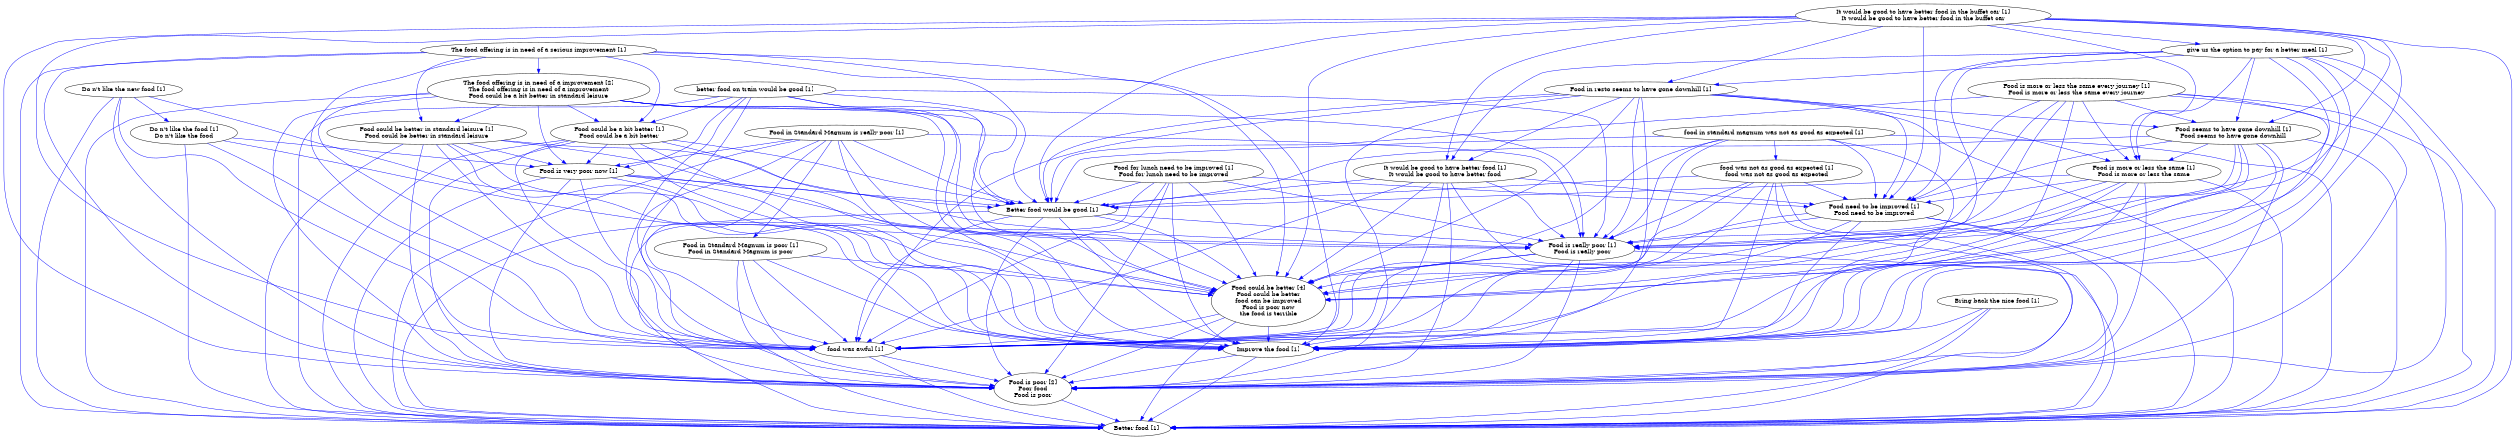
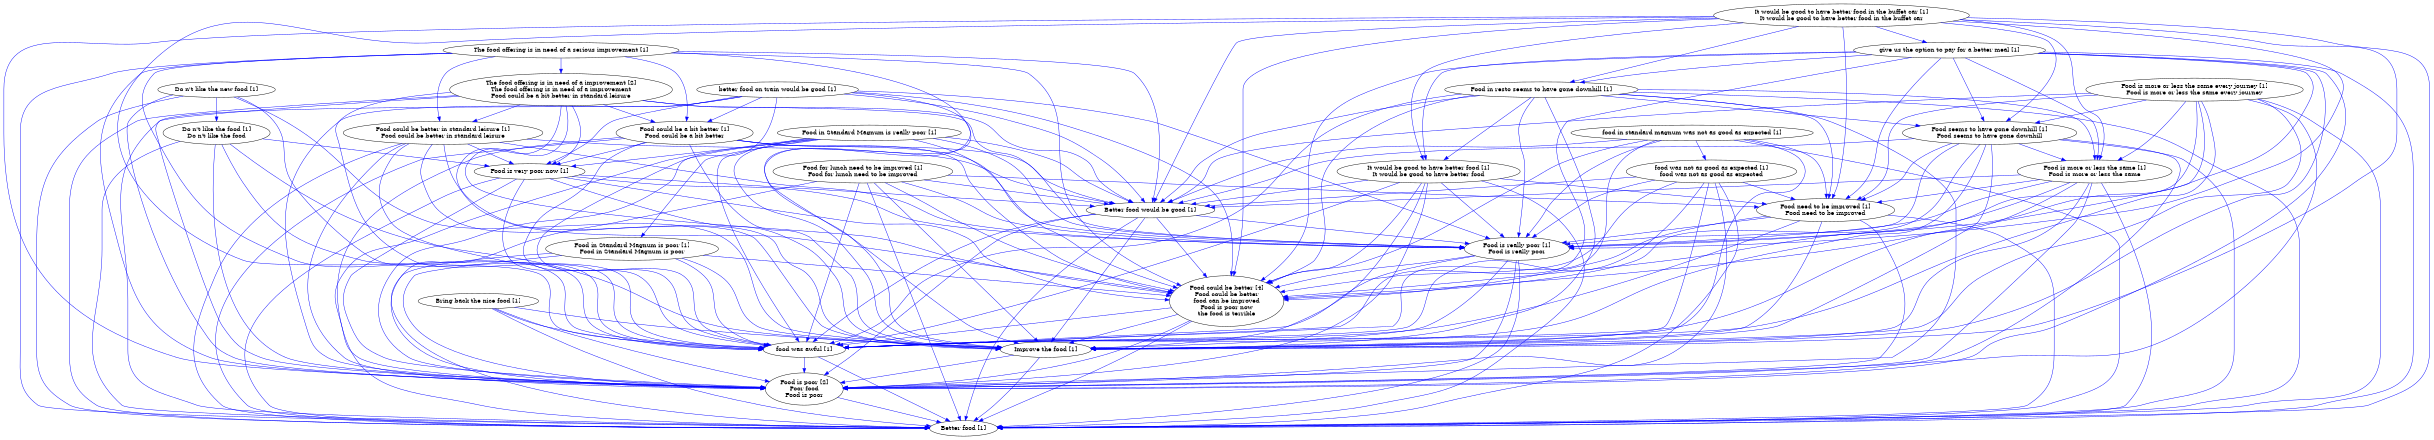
edge "Bring back the nice food [1]" -> "food was awful [1]": added
edge "Do n't like the food [1] Do n't like the food" -> "Food is poor [2] Poor food Food is poor": added
